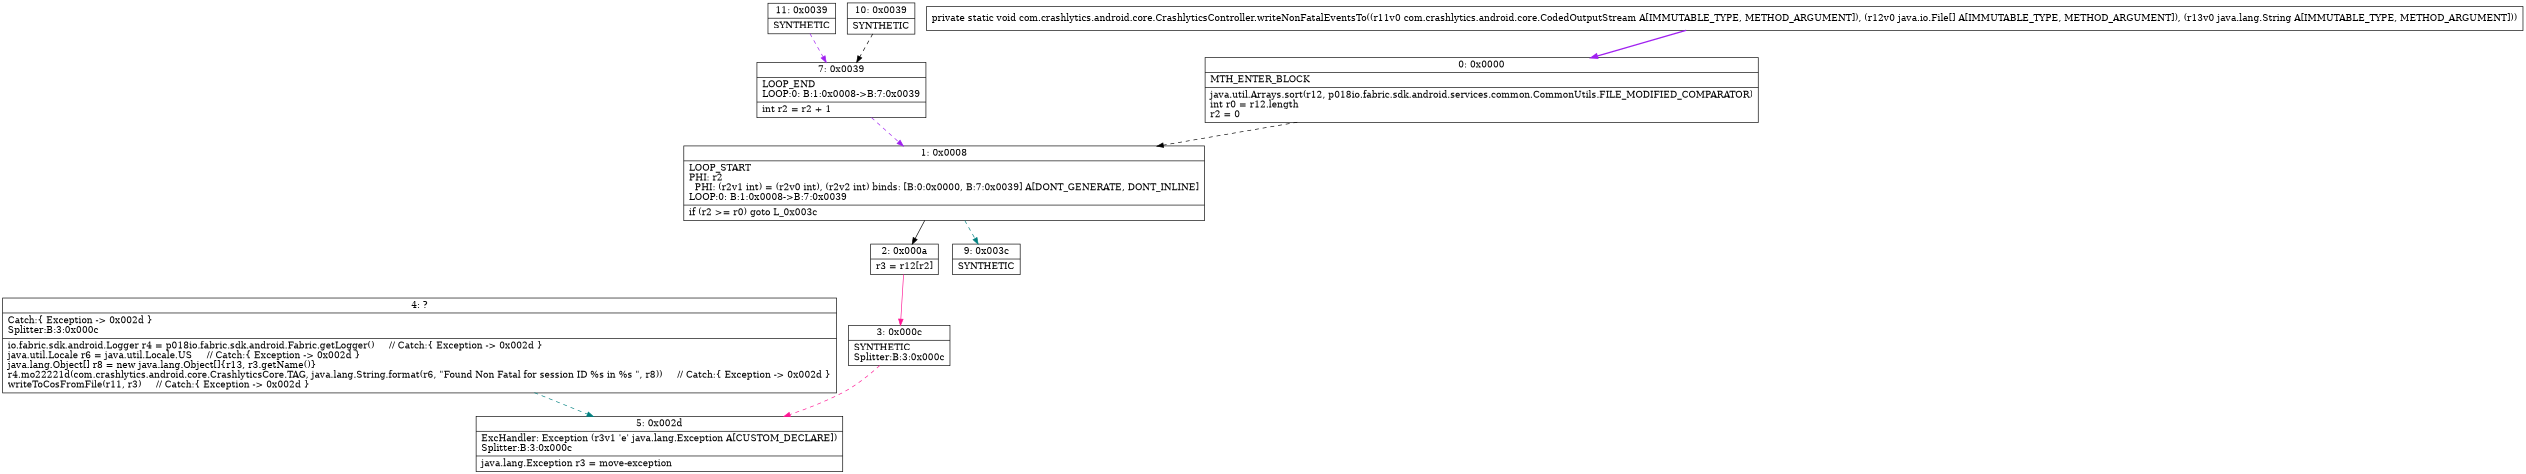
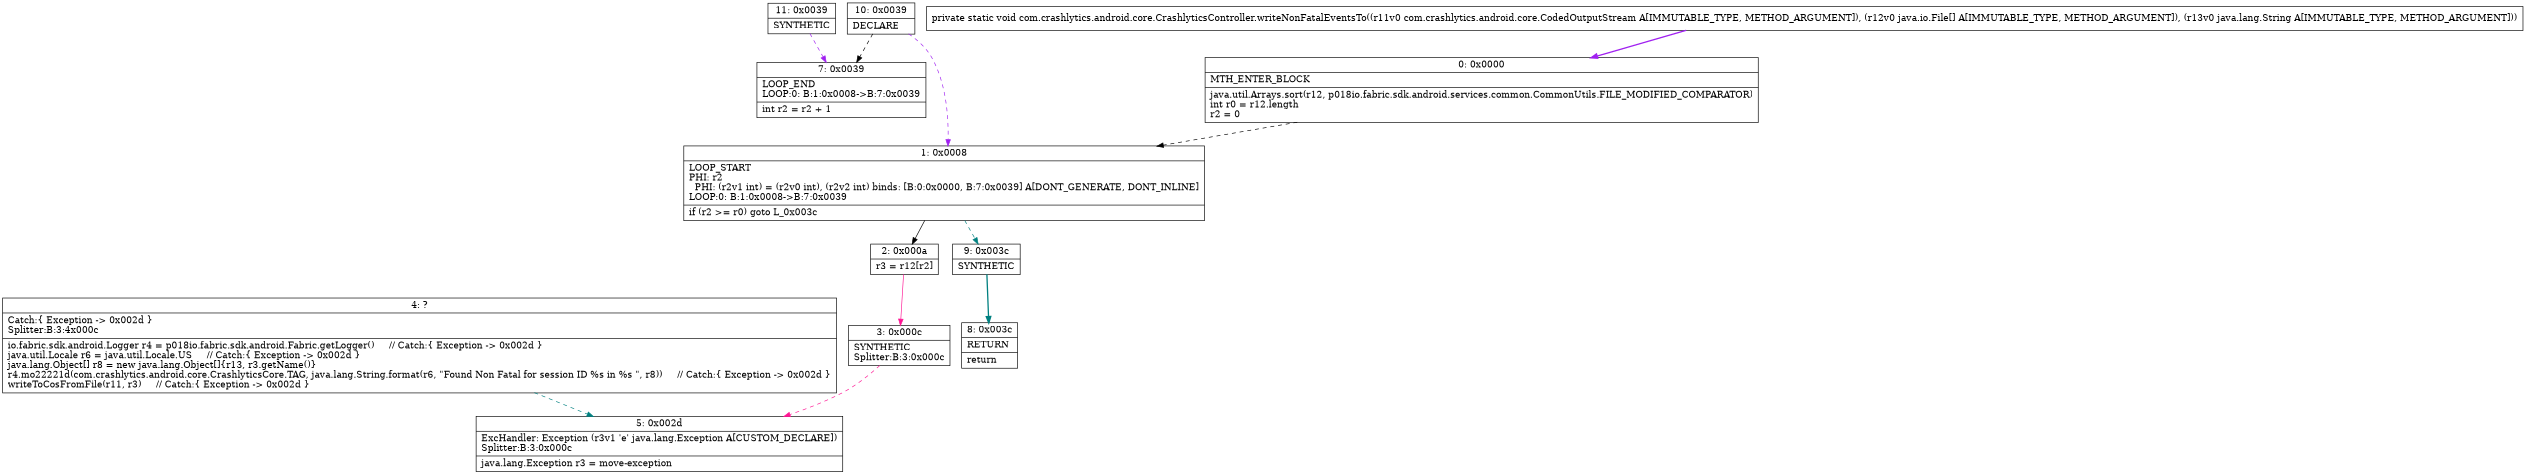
node "10: 0x0039": text "SYNTHETIC" -> "DECLARE"
edge "7: 0x0039" -> "1: 0x0008": now "10: 0x0039" -> "1: 0x0008"
node "4: ?": text "Splitter:B:3:0x000c" -> "Splitter:B:3:4x000c"
node "8: 0x003c": added
